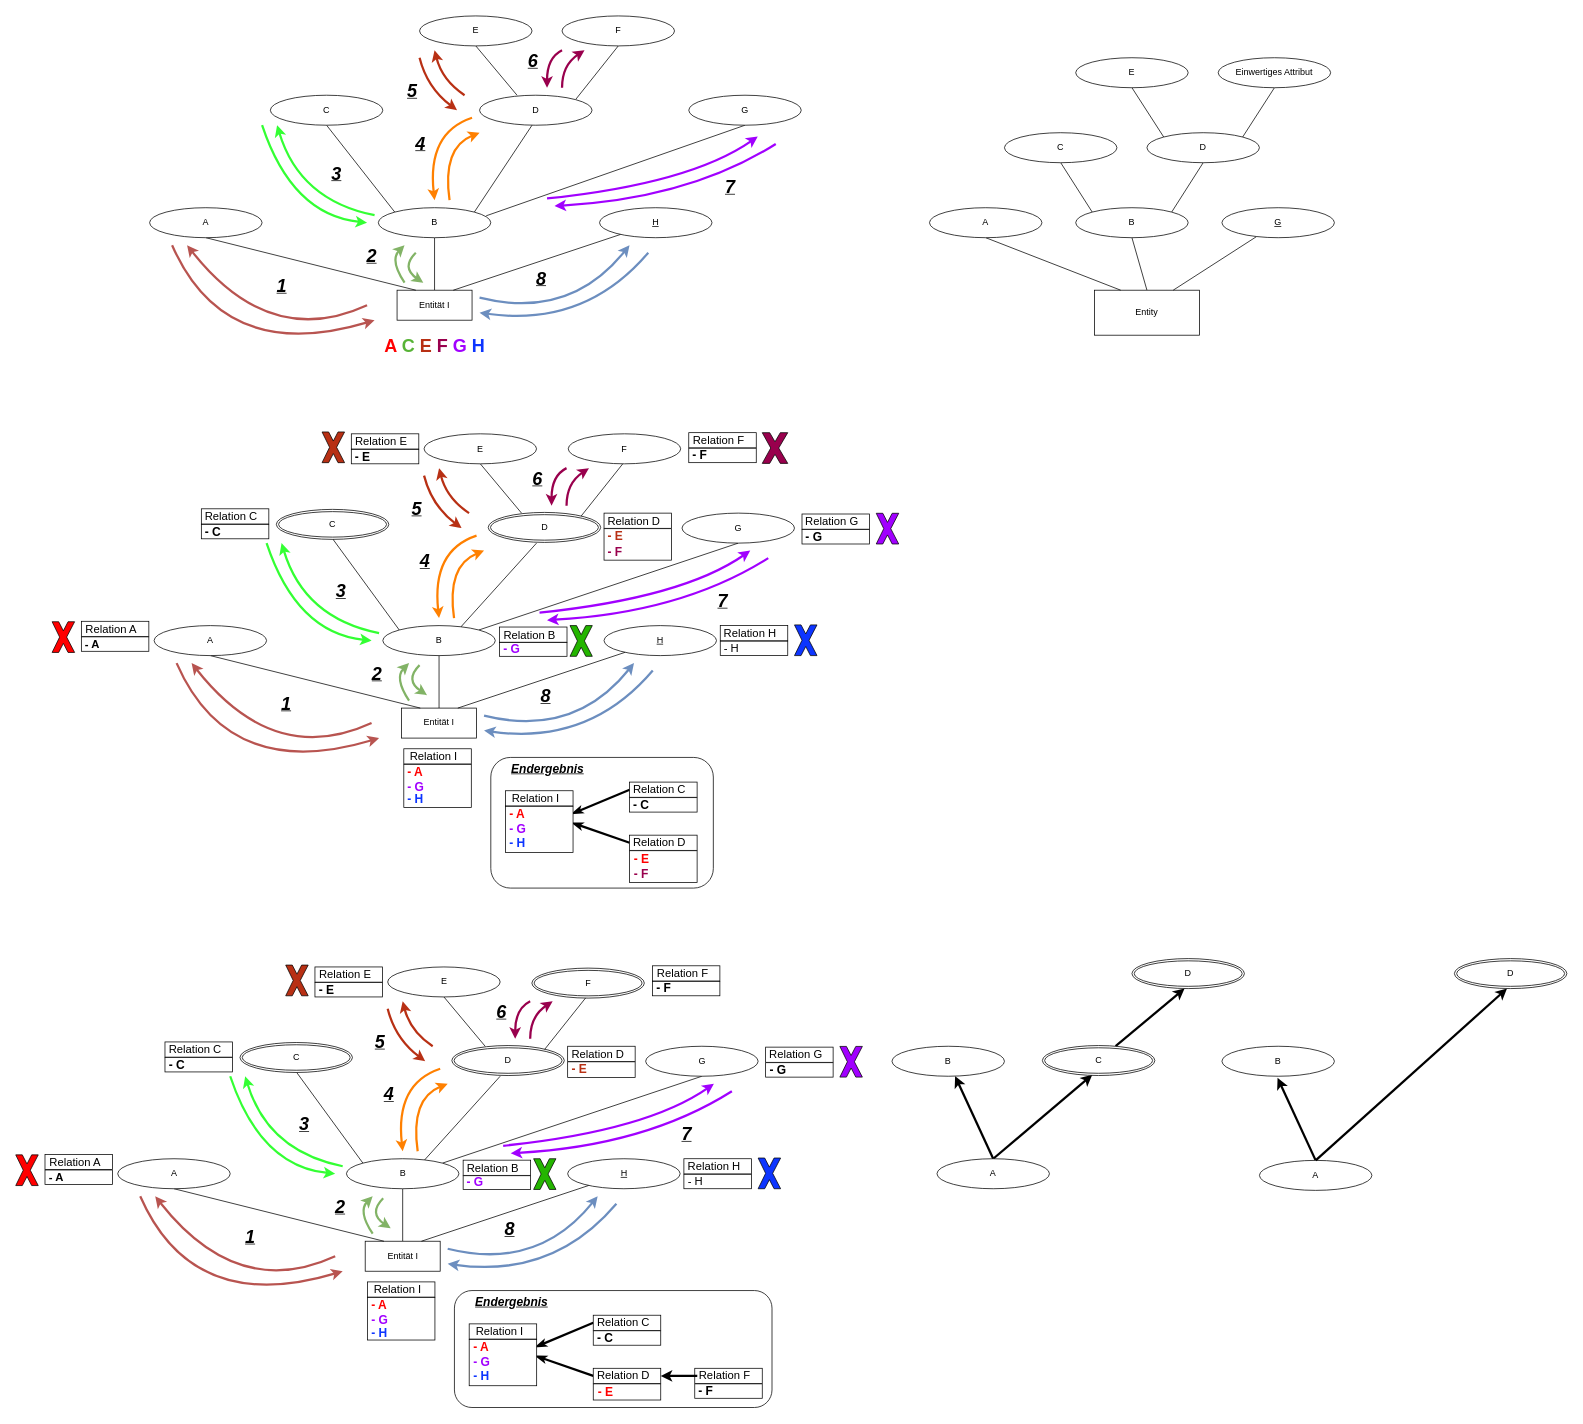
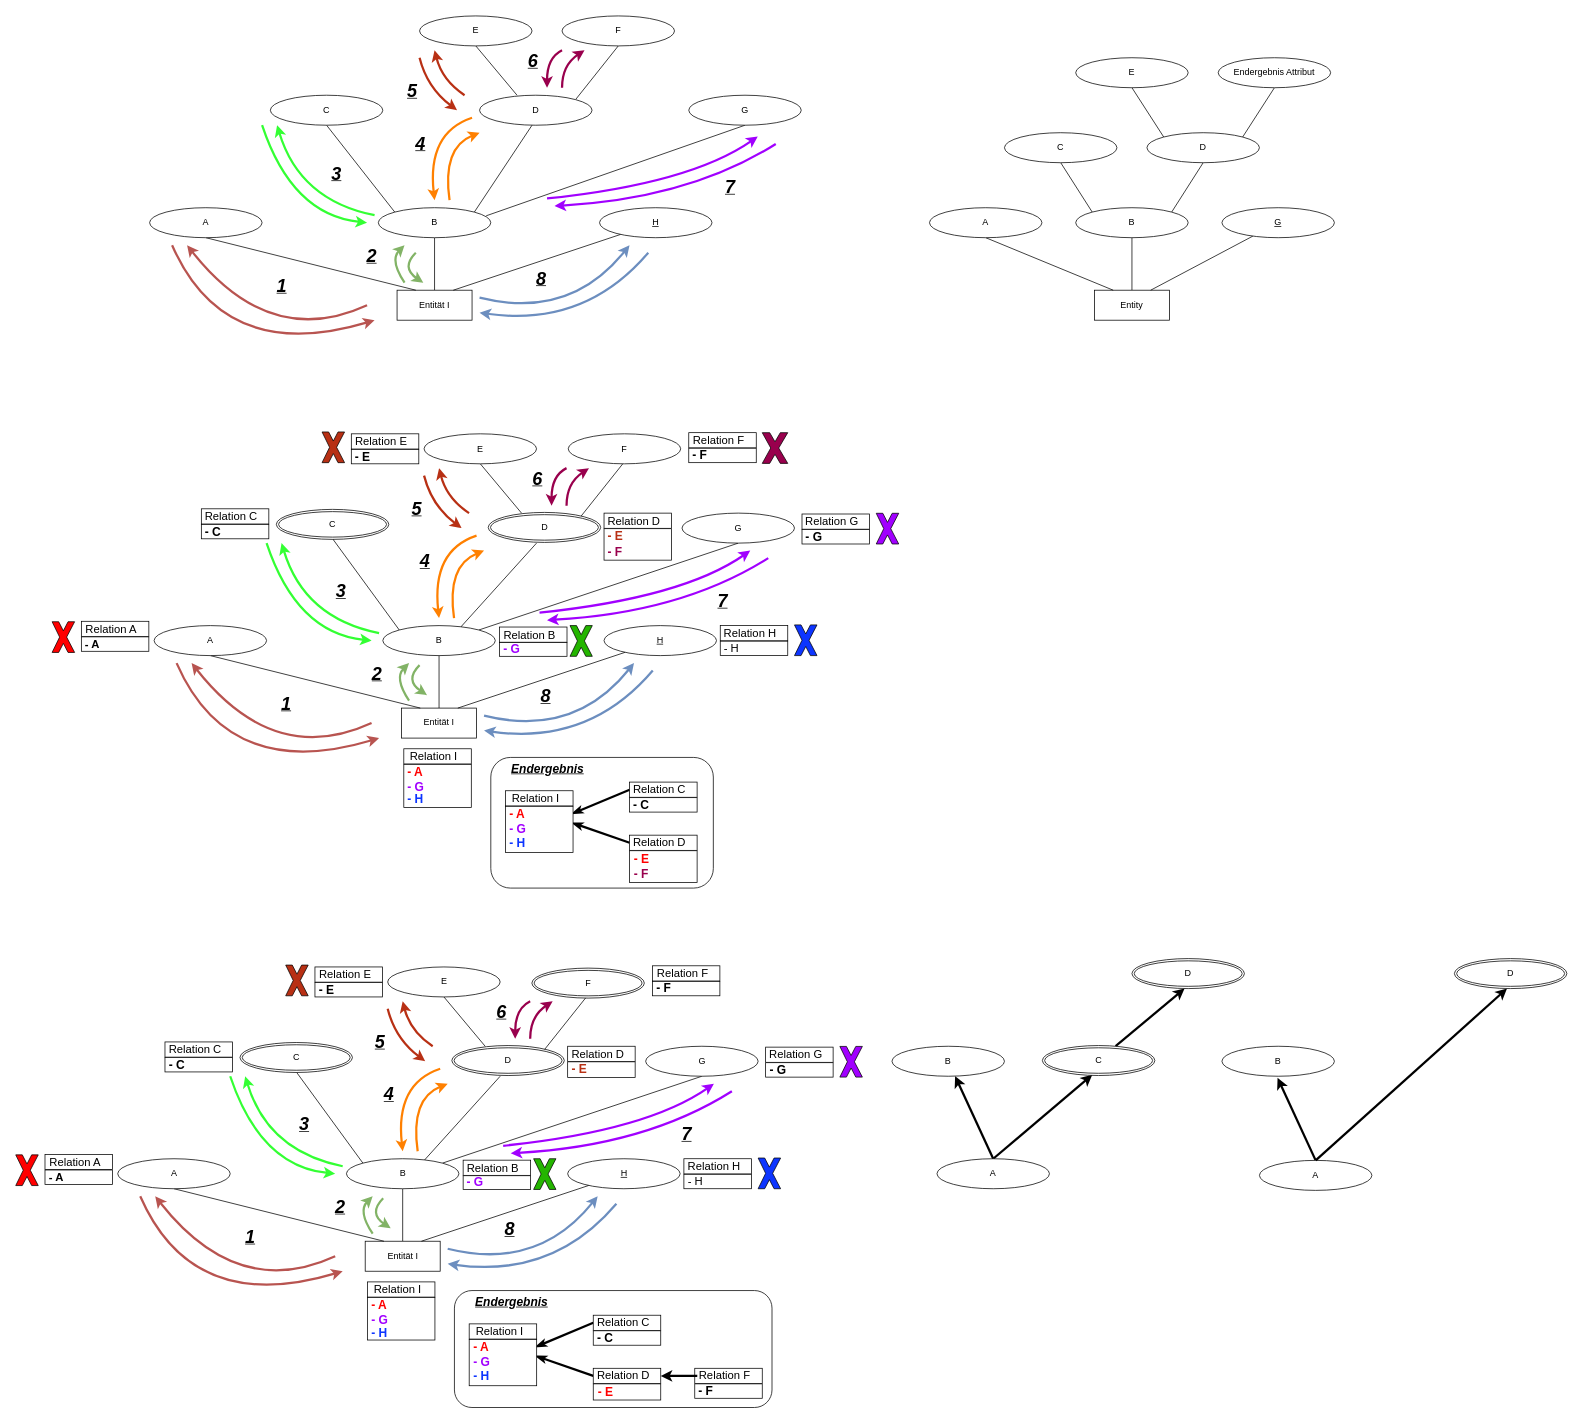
node "Einwertiges Attribut": label "Einwertiges Attribut" -> "Endergebnis Attribut"
node "Entity": size 105x45 -> 75x30
node "A C E F G H": removed
